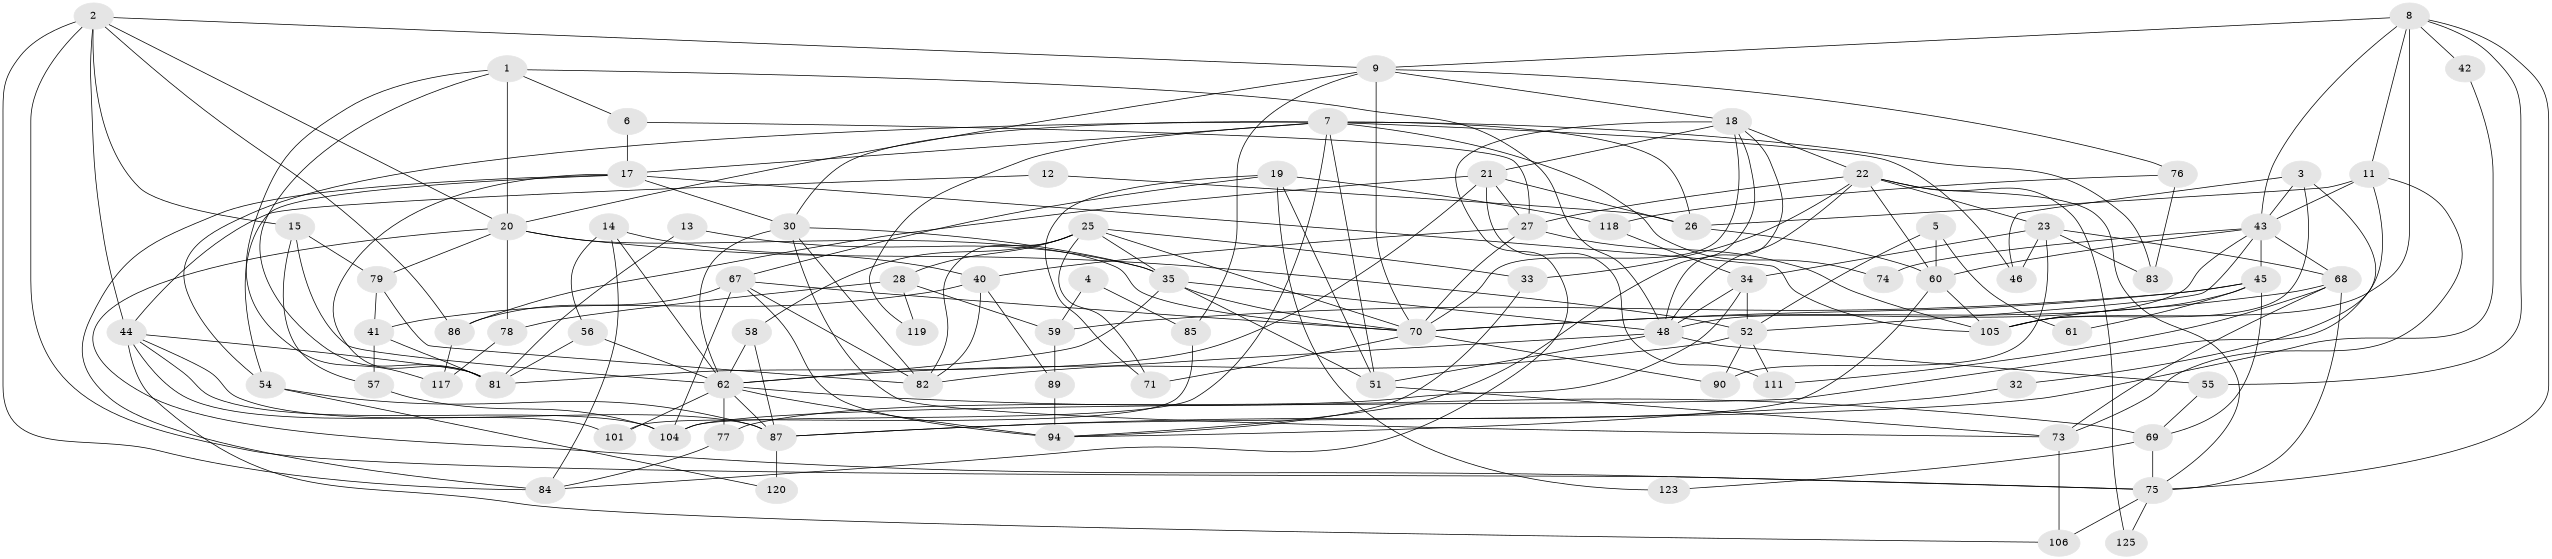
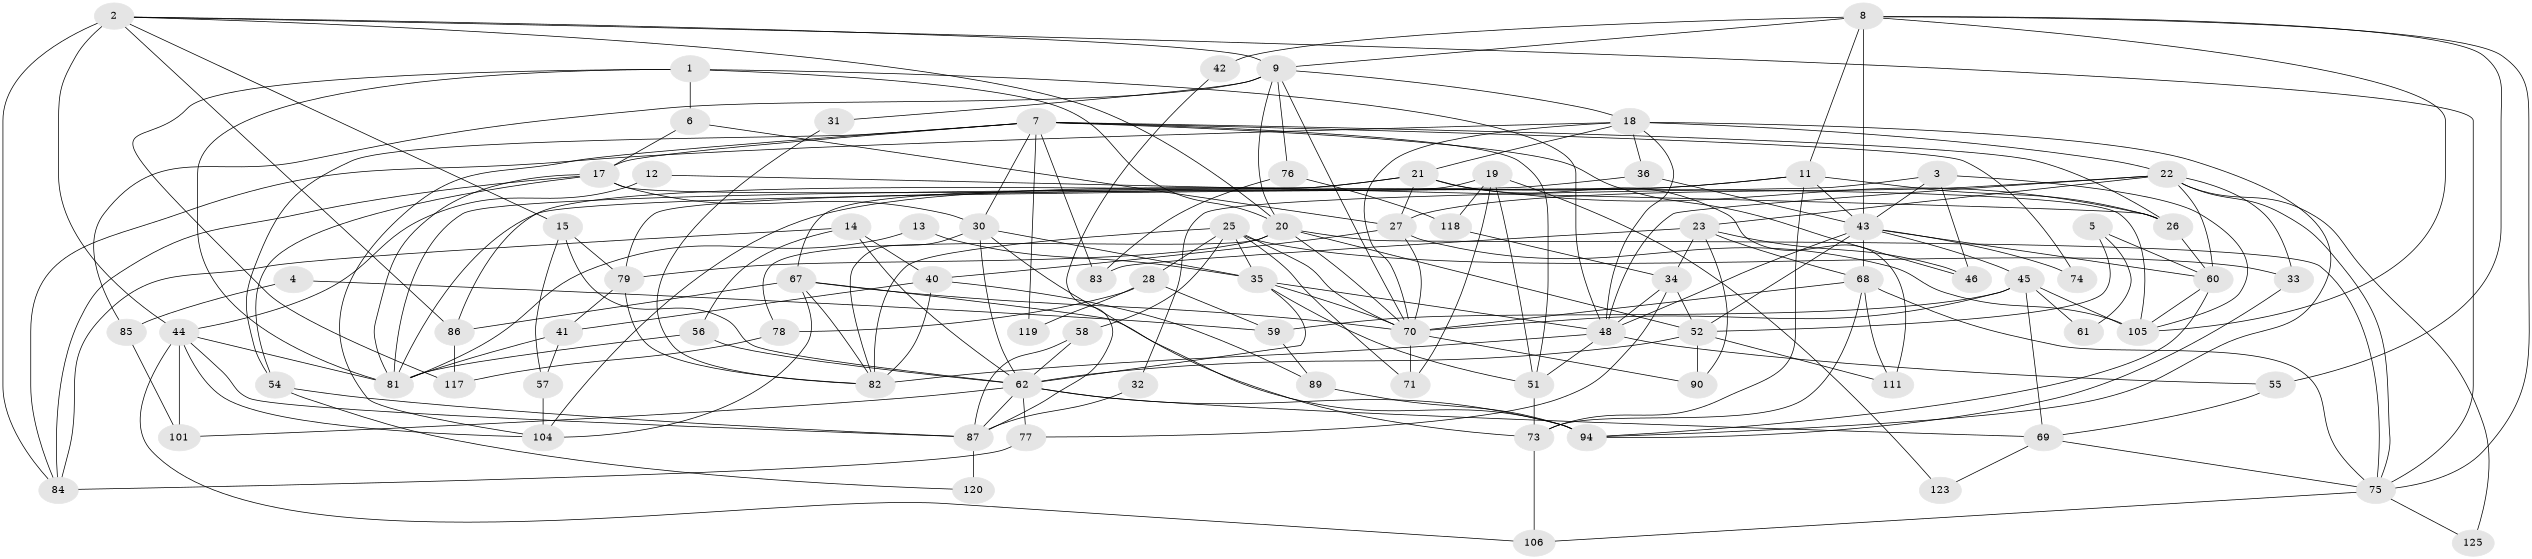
node "31": added
node "36": added
edge "11" -- "81": added
